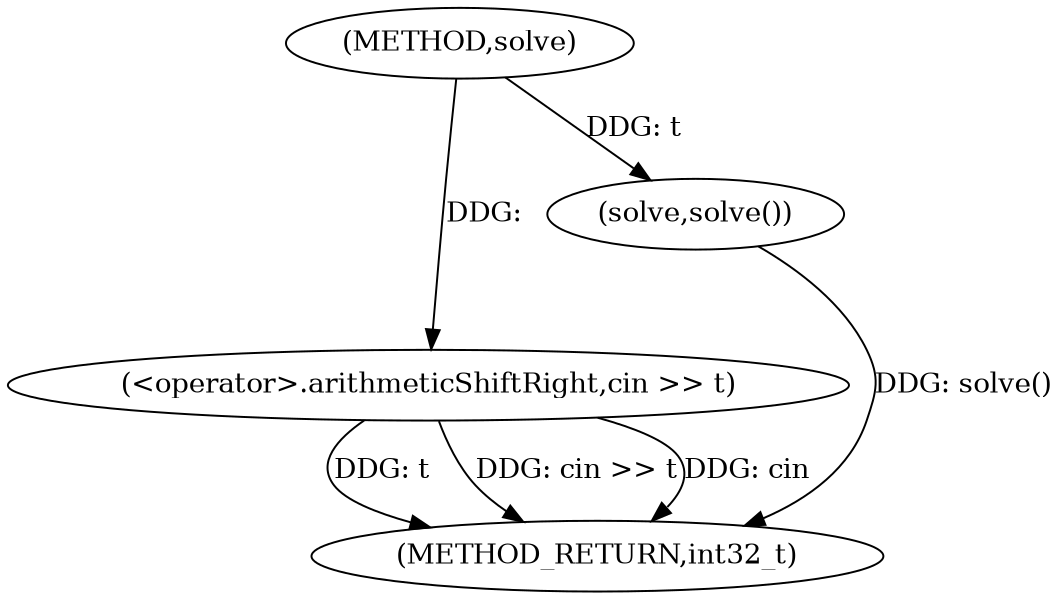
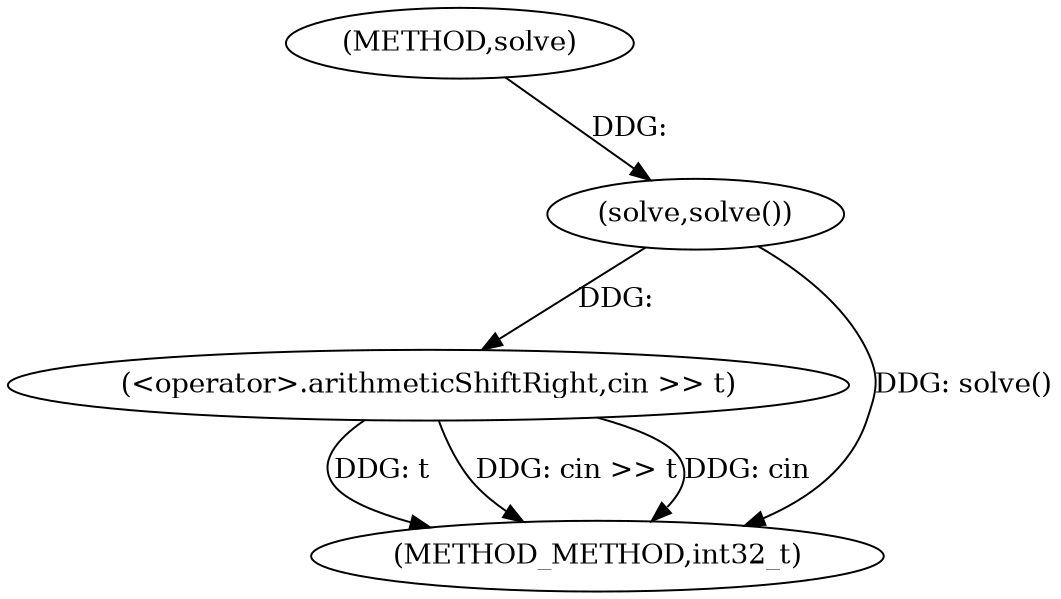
edge "(METHOD,solve)" -> "(solve,solve())": label "DDG: t" -> "DDG: "
edge "(METHOD,solve)" -> "(<operator>.arithmeticShiftRight,cin >> t)": now "(solve,solve())" -> "(<operator>.arithmeticShiftRight,cin >> t)"
node "(METHOD_RETURN,int32_t)": label "(METHOD_RETURN,int32_t)" -> "(METHOD_METHOD,int32_t)"
